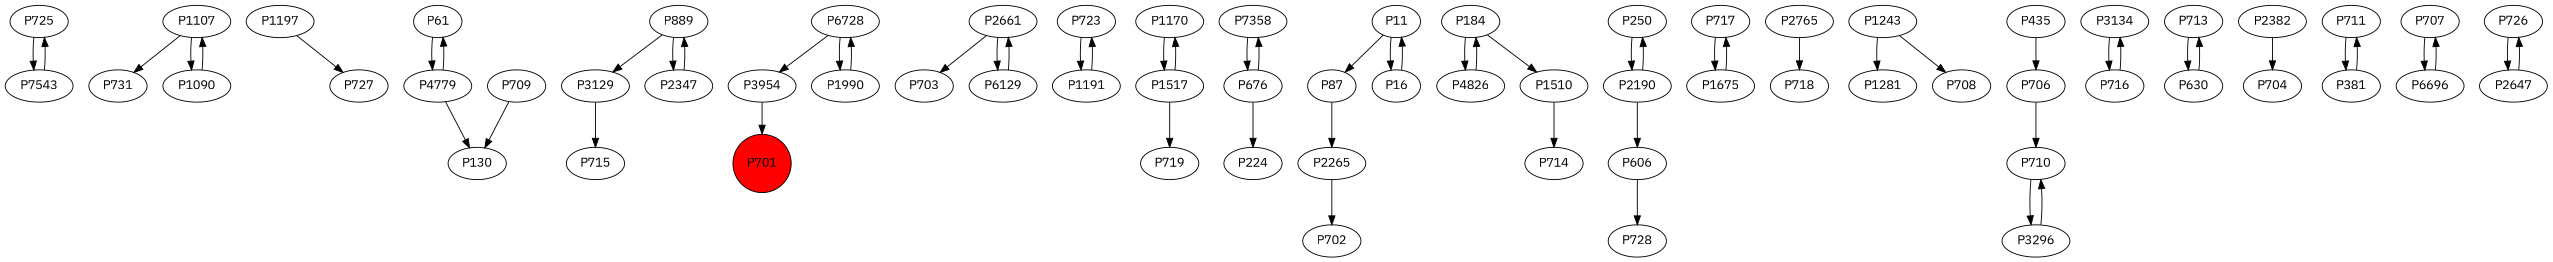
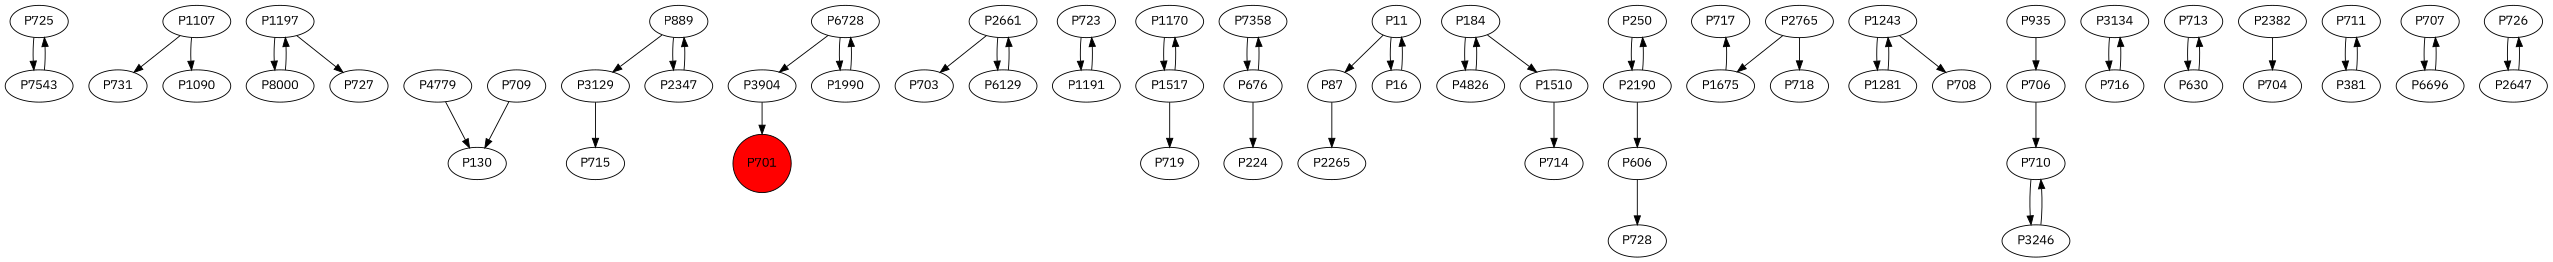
node "P61": removed
node "P435": label "P435" -> "P935"
edge "P717" -> "P1675": now "P2765" -> "P1675"
edge "P1090" -> "P1107": removed
edge "P1281" -> "P1243": added
node "P8000": added
node "P3954": label "P3954" -> "P3904"
node "P702": removed
node "P3296": label "P3296" -> "P3246"
